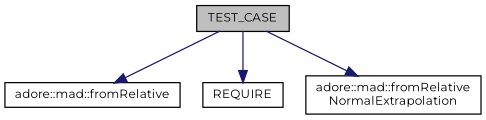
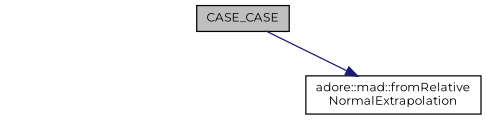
node "TEST_CASE": label "TEST_CASE" -> "CASE_CASE"
node "adore::mad::fromRelative": removed
node "REQUIRE": removed
